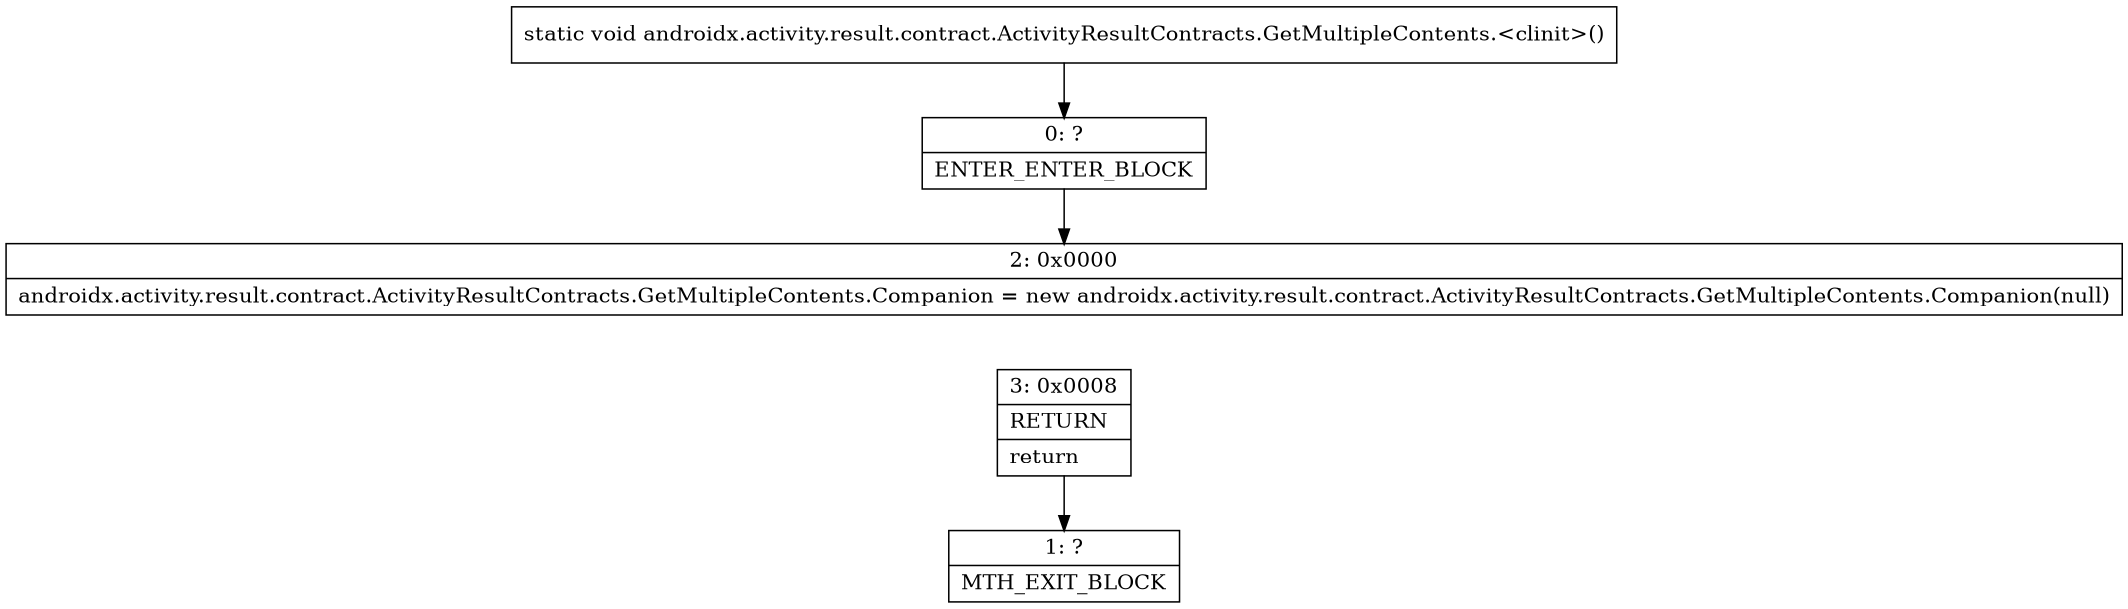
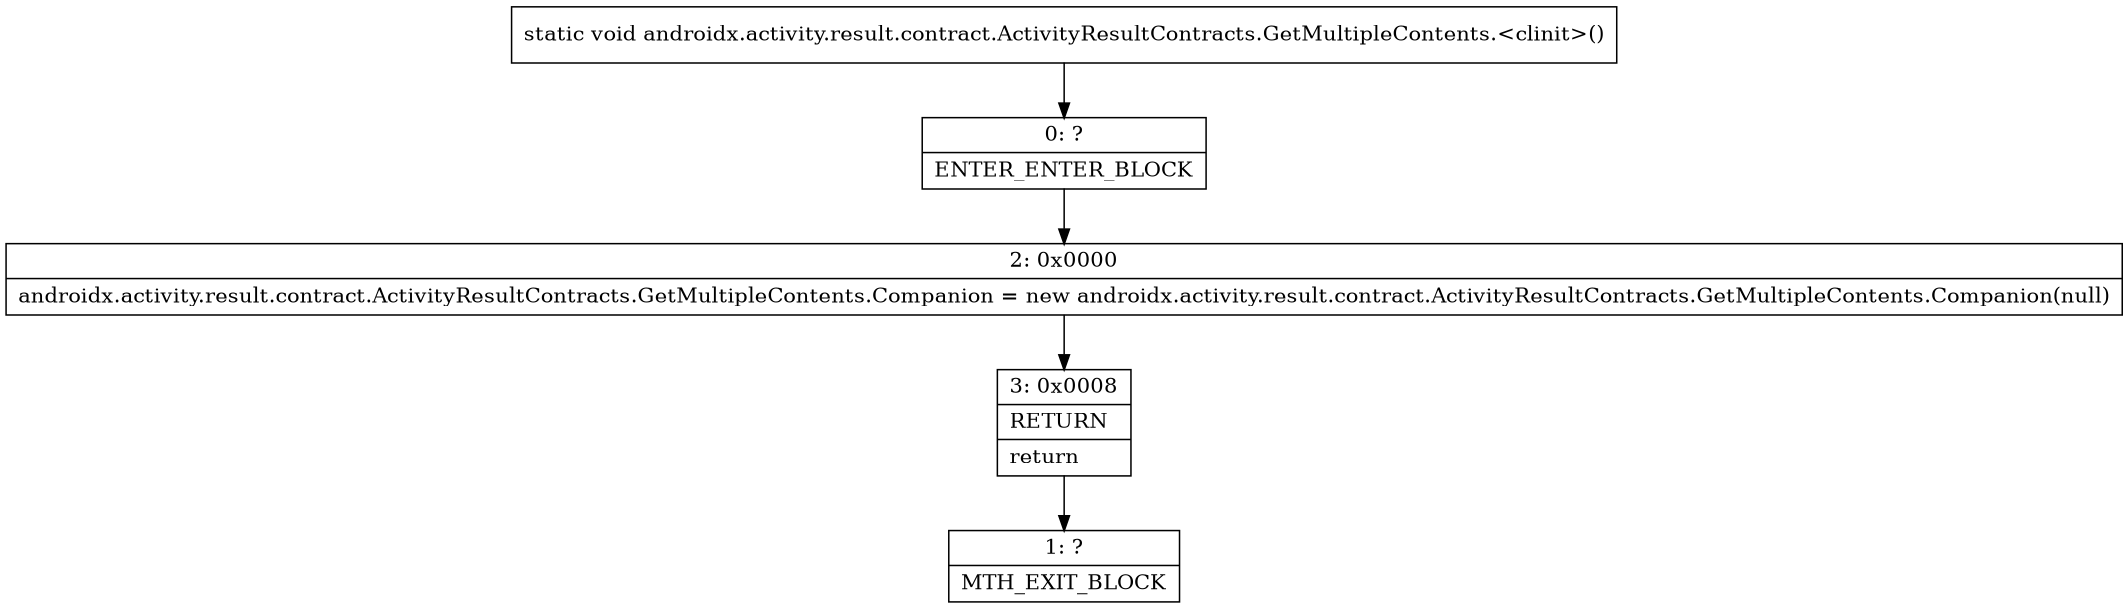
edge "2: 0x0000" -> "3: 0x0008": added
